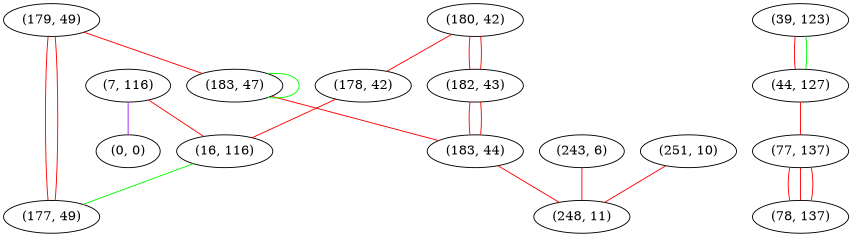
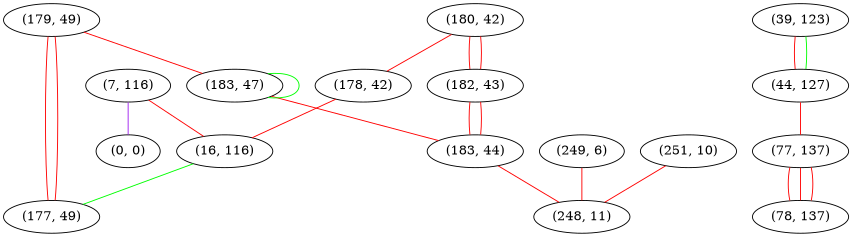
node "(243, 6)": label "(243, 6)" -> "(249, 6)"
